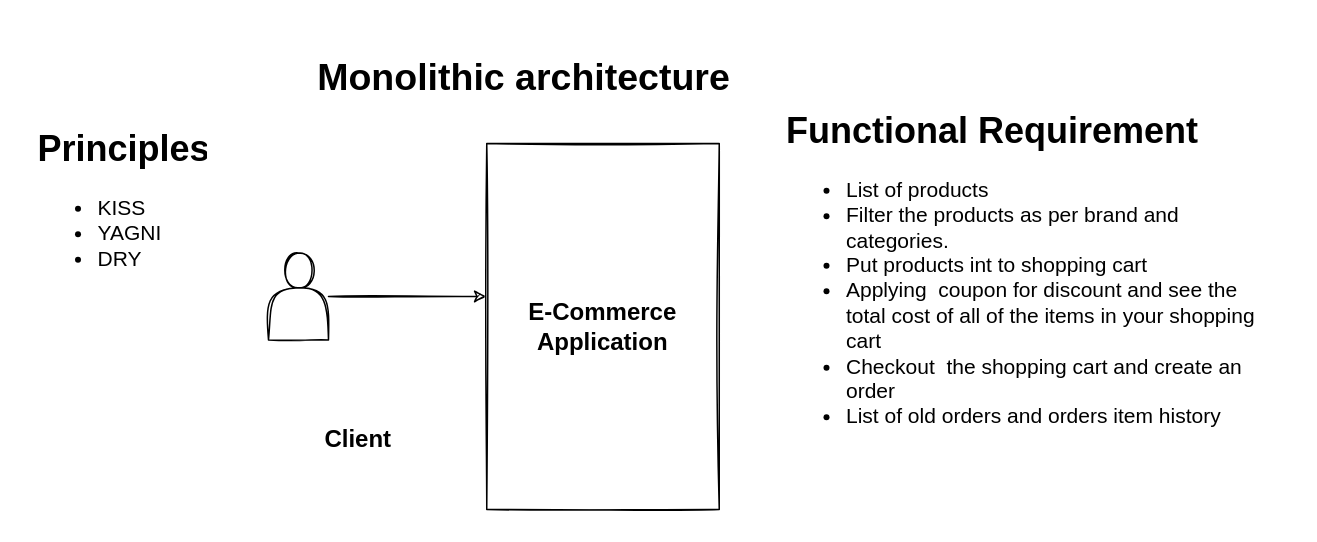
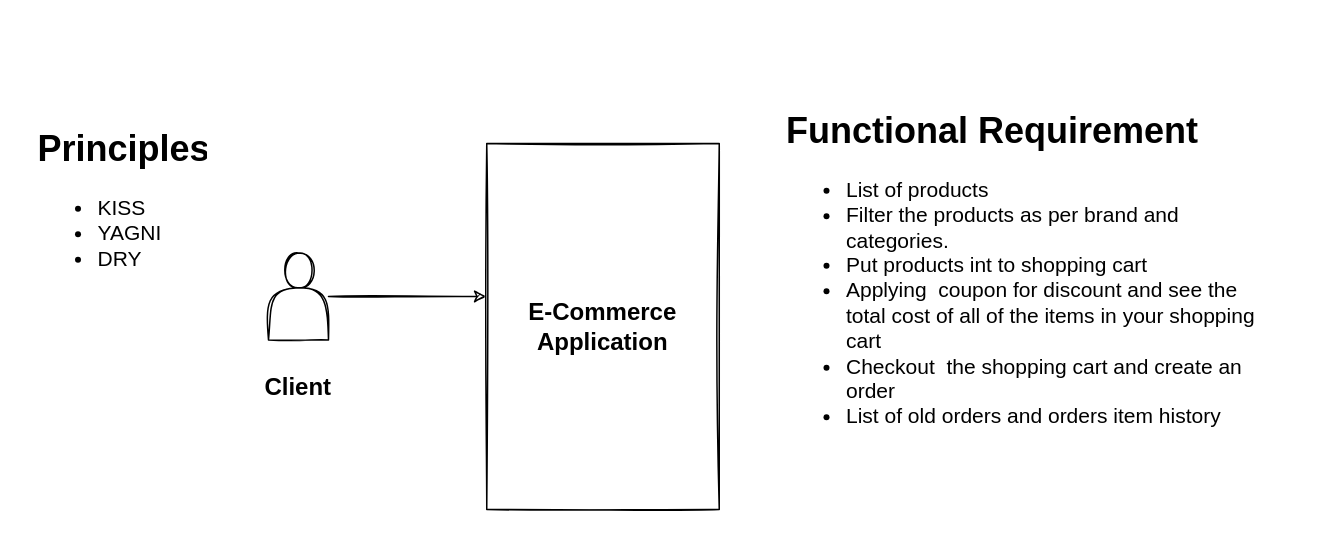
node "Monolithic architecture": removed
node "Client": moved (359, 439) -> (299, 386)
